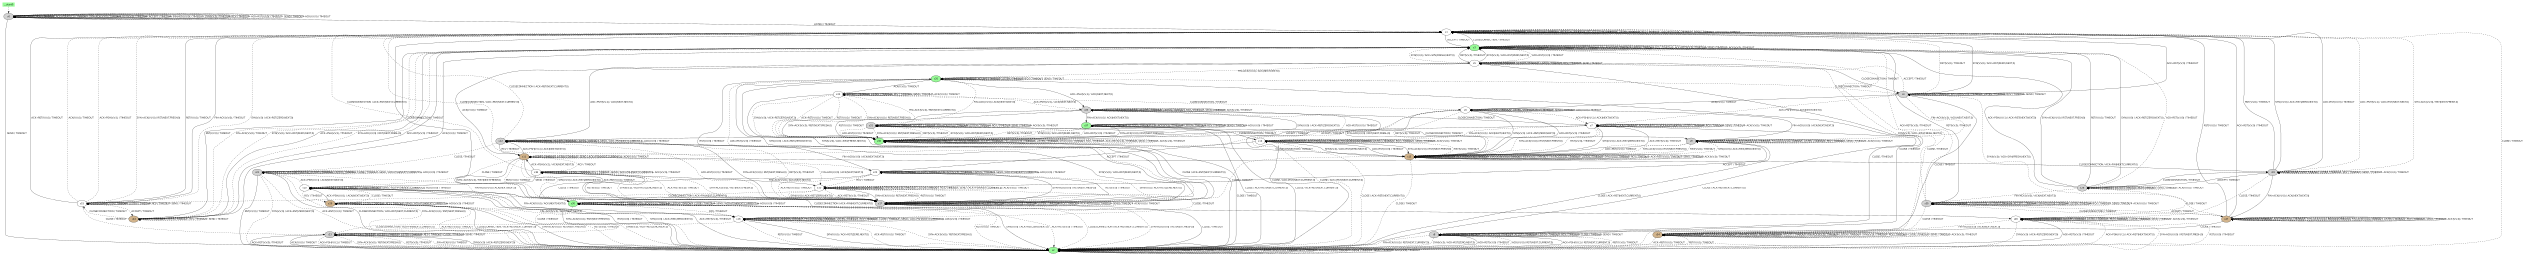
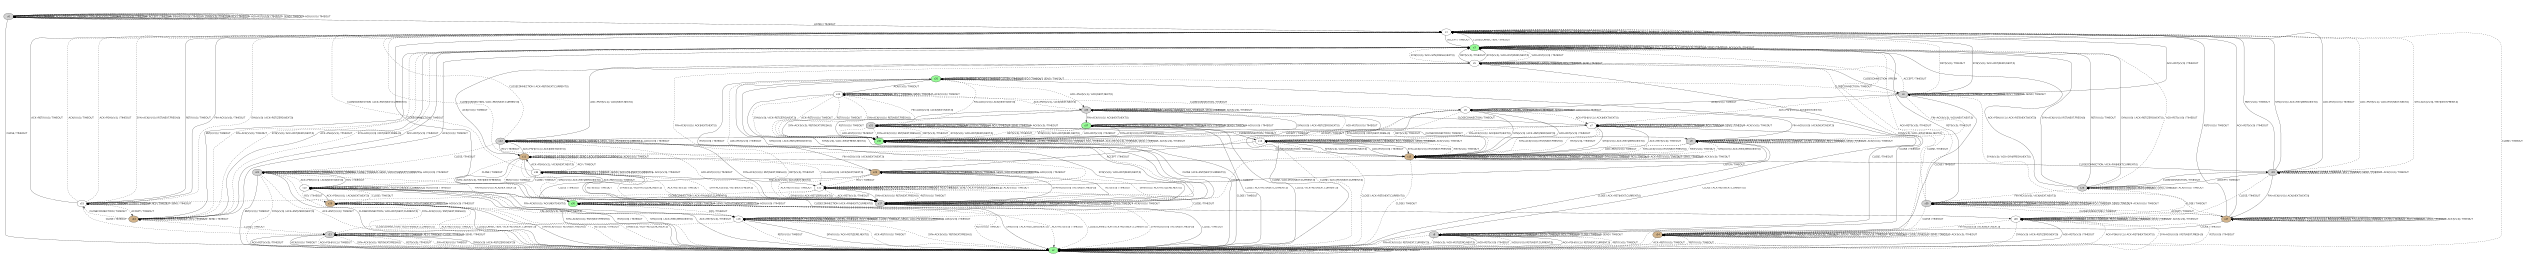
node "__start0": removed
edge "s5" -> "s25": now "s5" -> "s10"
edge "s5" -> "s4": label " CLOSECONNECTION / TIMEOUT " -> " CLOSECONNECTION / FRESH "
edge "s25" -> "s33": style solid -> dashed
edge "s32" -> "s31": label " FIN+ACK(V,V,0) / RST(NEXT,CURRENT,0) " -> " FIN+ACK(V,V,0) / ACK(NEXT,NEXT,0) "
edge "s0" -> "s2": label " SEND / TIMEOUT " -> " CLOSE / TIMEOUT "
edge "s9" -> "s10": label " ACCEPT / TIMEOUT " -> " LISTEN / TIMEOUT "
node "s22": fillcolor white -> tan
edge "s21" -> "s20": added, label "RCV / TIMEOUT"
edge "s18" -> "s20": label " SEND / TIMEOUT " -> " CLOSE / TIMEOUT "
edge "s13" -> "s17": label " CLOSE / TIMEOUT " -> " ACCEPT / TIMEOUT "
edge "s30" -> "s23": now "s24" -> "s23"
